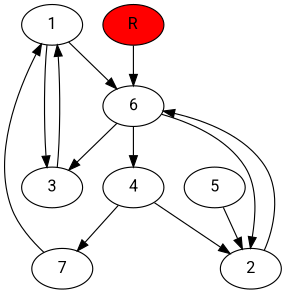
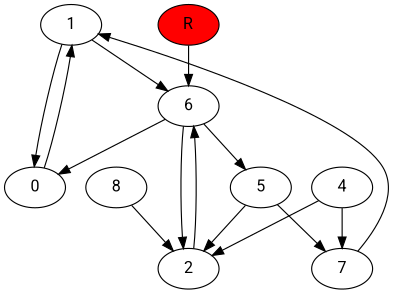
edge "6" -> "4": now "6" -> "5"
node "3": label "3" -> "0"
node "8": added
edge "5" -> "7": added
